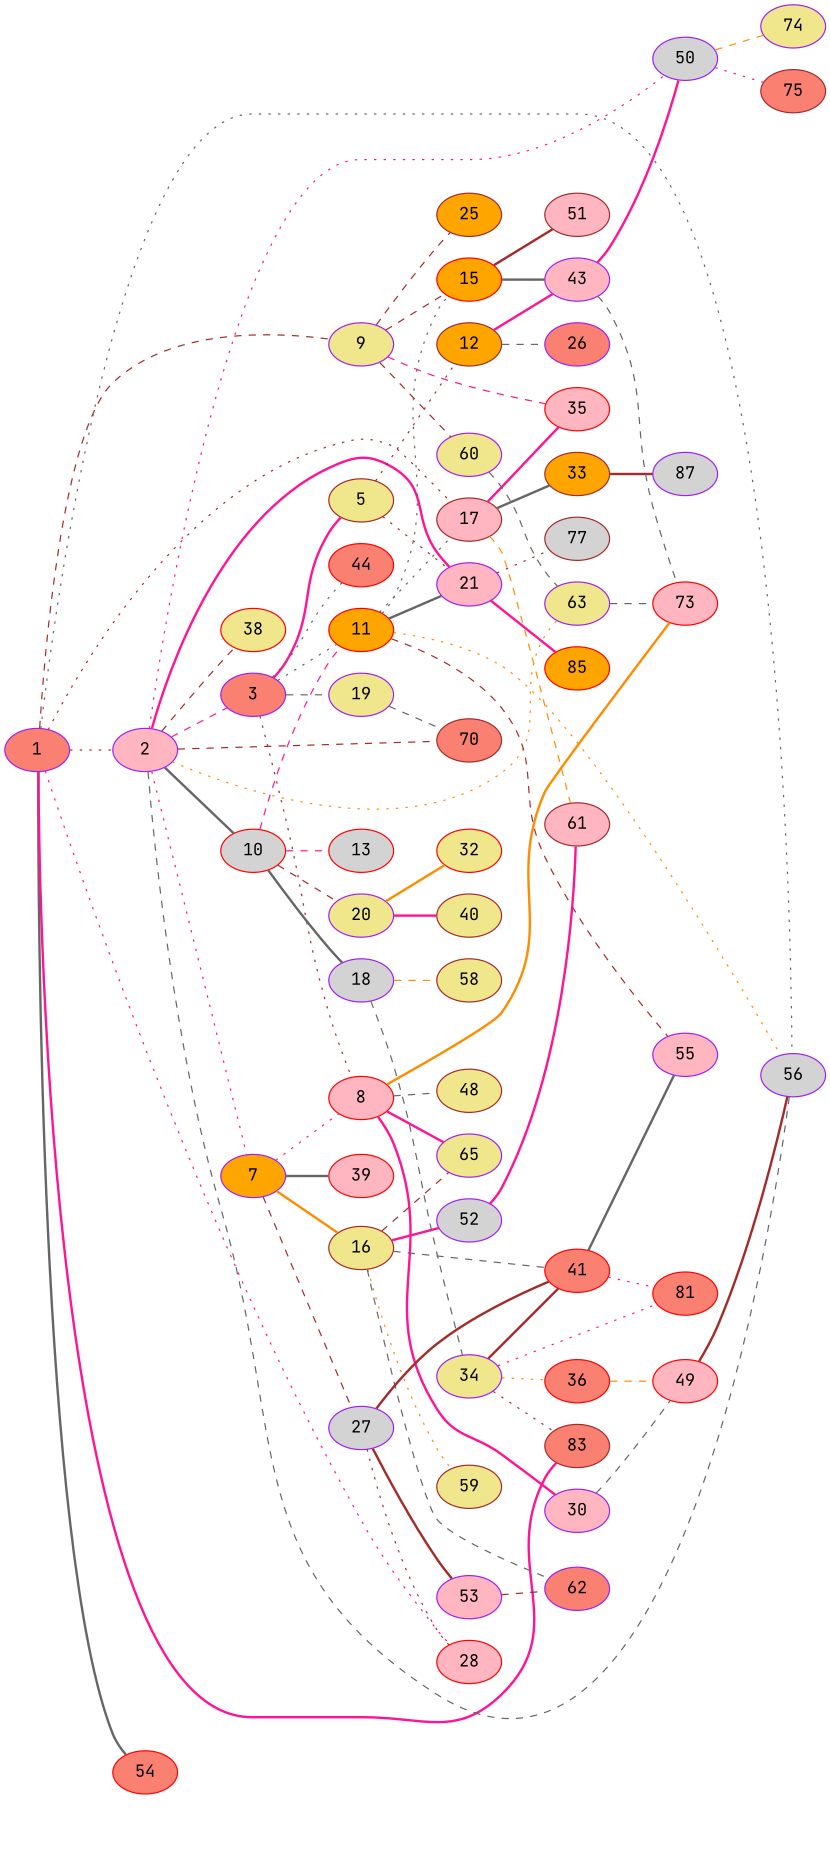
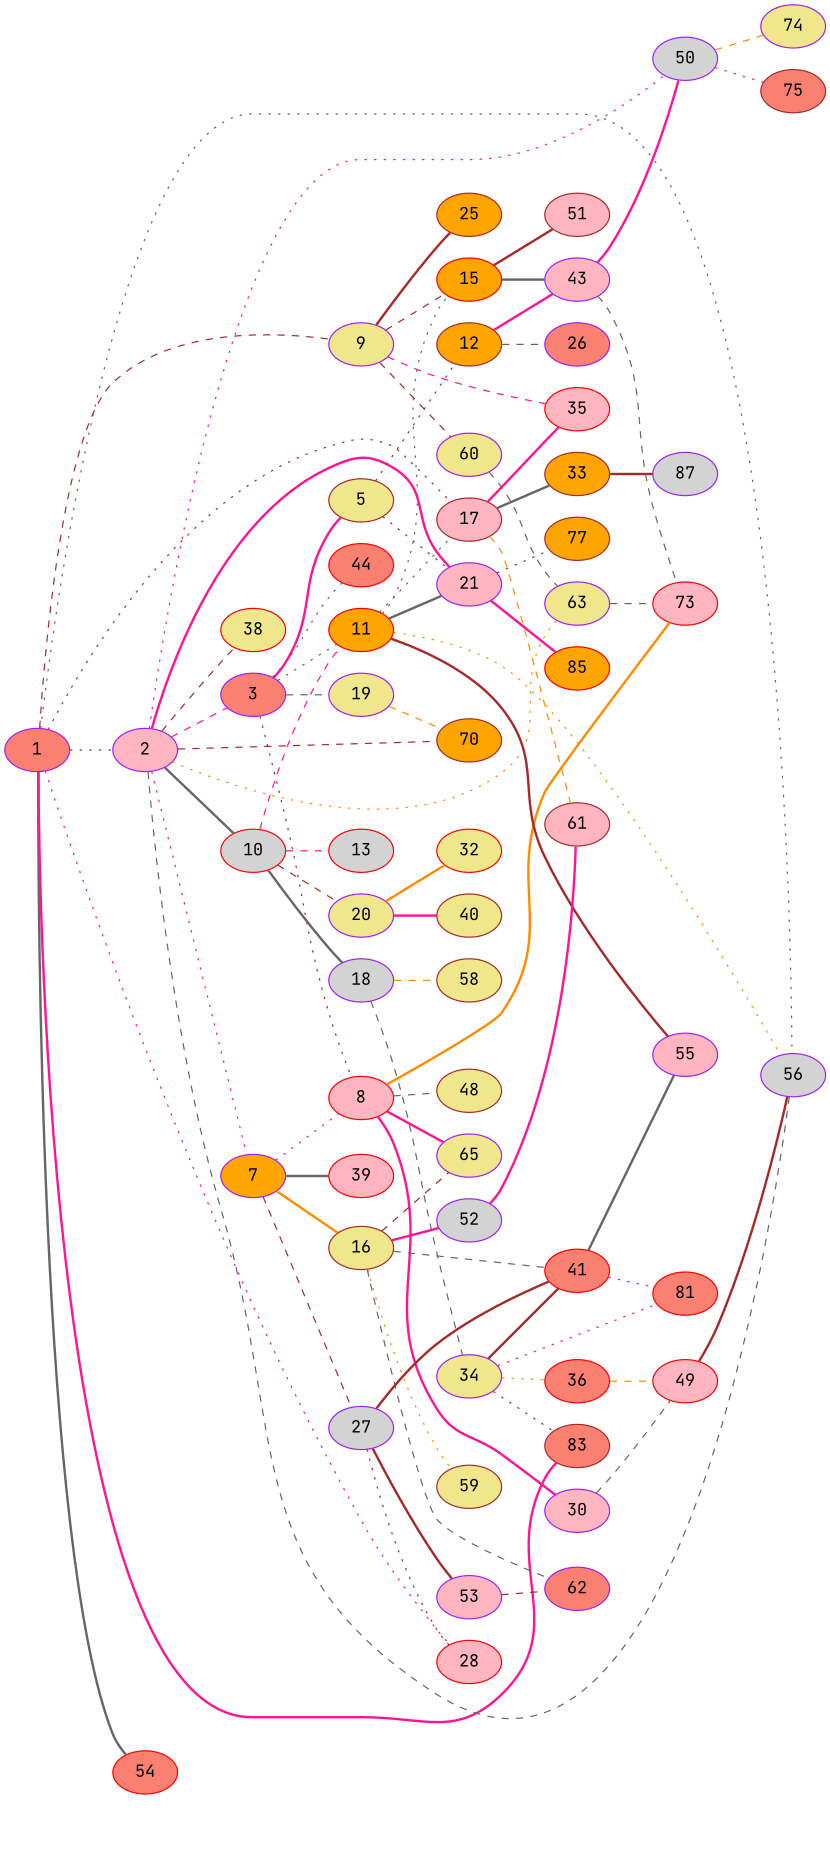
edge "25" -- "9": style dashed -> bold
node "77": fillcolor lightgrey -> orange
edge "19" -- "70": color gray40 -> darkorange
node "70": fillcolor salmon -> orange
edge "11" -- "55": style dashed -> bold
